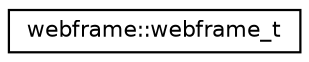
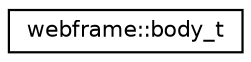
node "webframe::webframe_t": label "webframe::webframe_t" -> "webframe::body_t"
